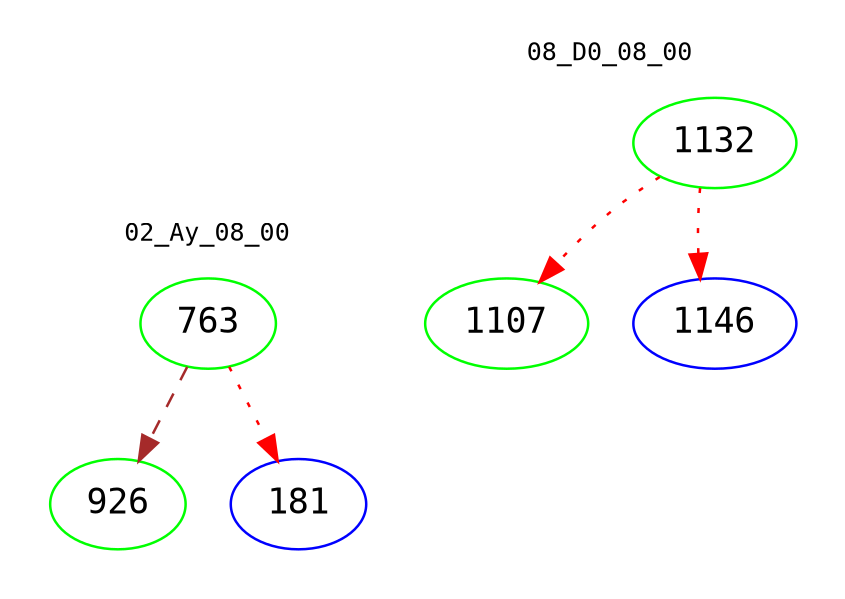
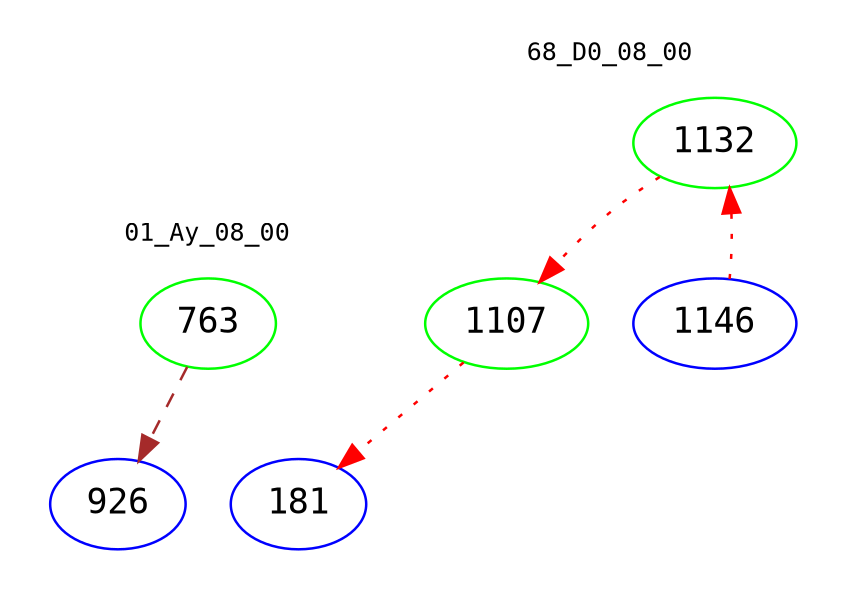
cluster "08_D0_08_00": label "08_D0_08_00" -> "68_D0_08_00"
edge "1132" -> "1146": reversed
cluster "02_Ay_08_00": label "02_Ay_08_00" -> "01_Ay_08_00"
edge "763" -> "181": now "1107" -> "181"
node "926": color green -> blue
